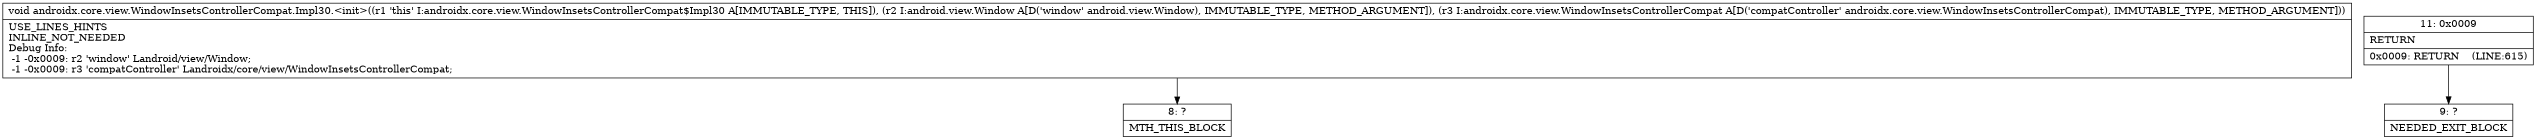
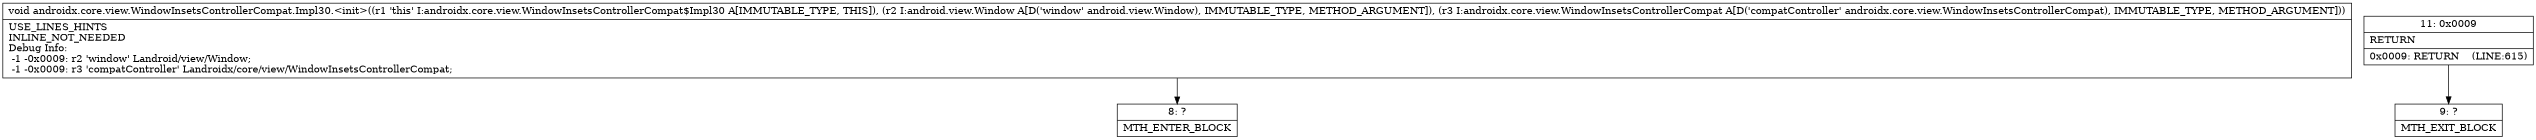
node "8: ?": text "MTH_THIS_BLOCK" -> "MTH_ENTER_BLOCK"
node "9: ?": text "NEEDED_EXIT_BLOCK" -> "MTH_EXIT_BLOCK"
